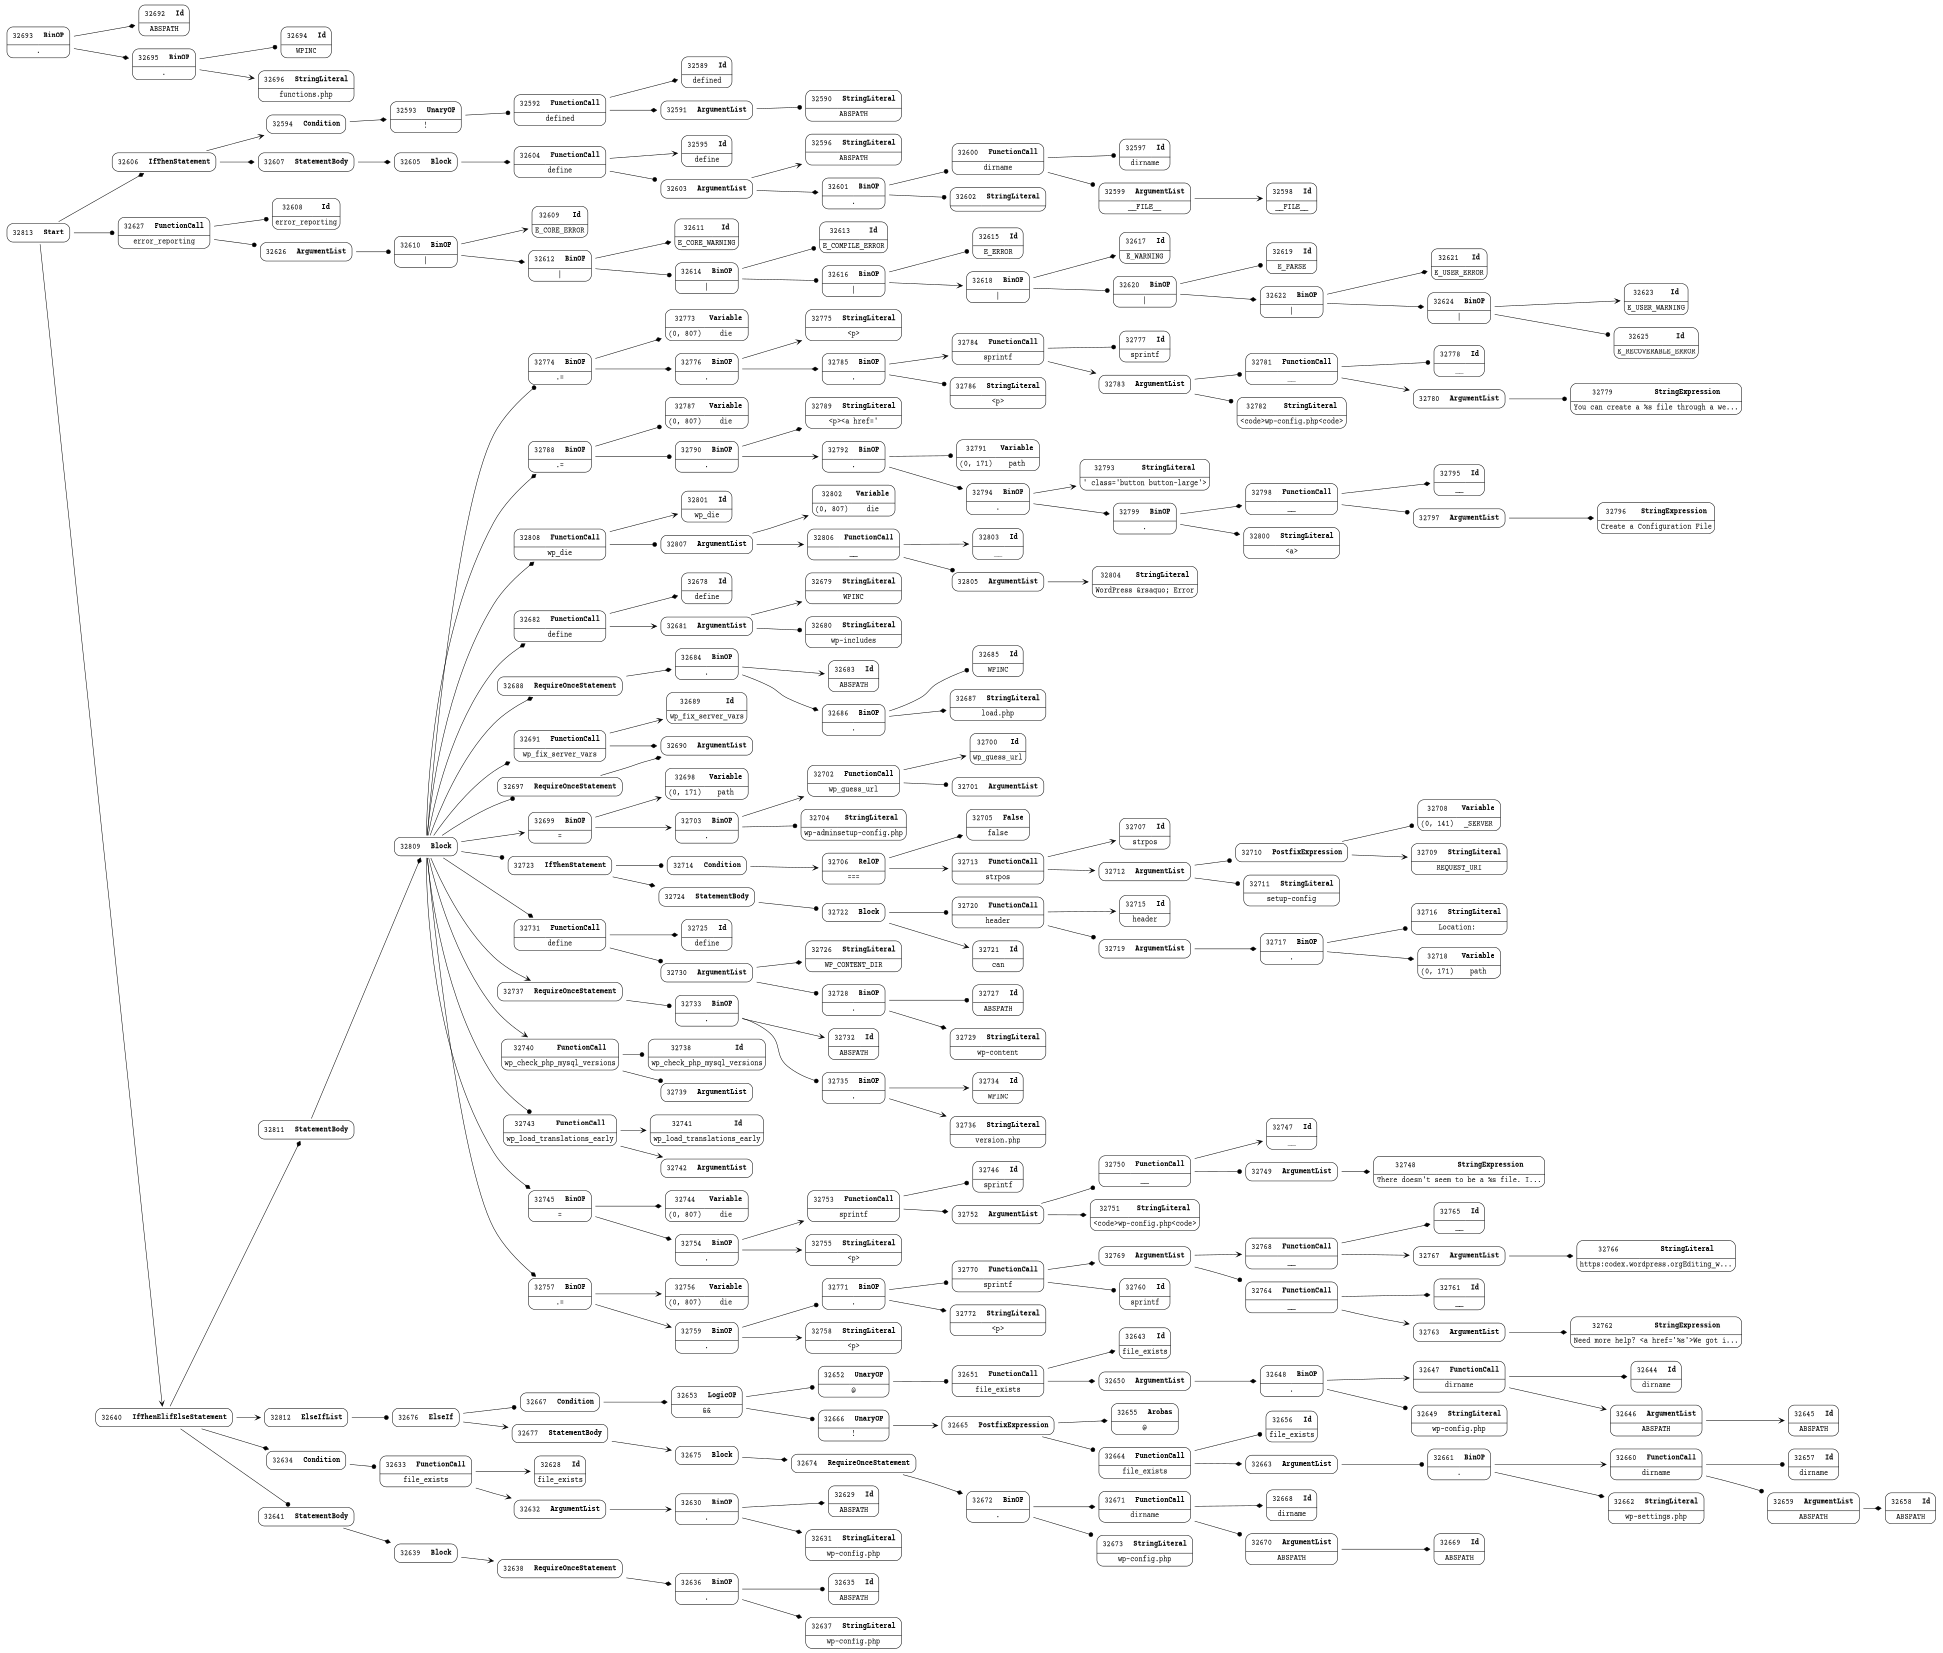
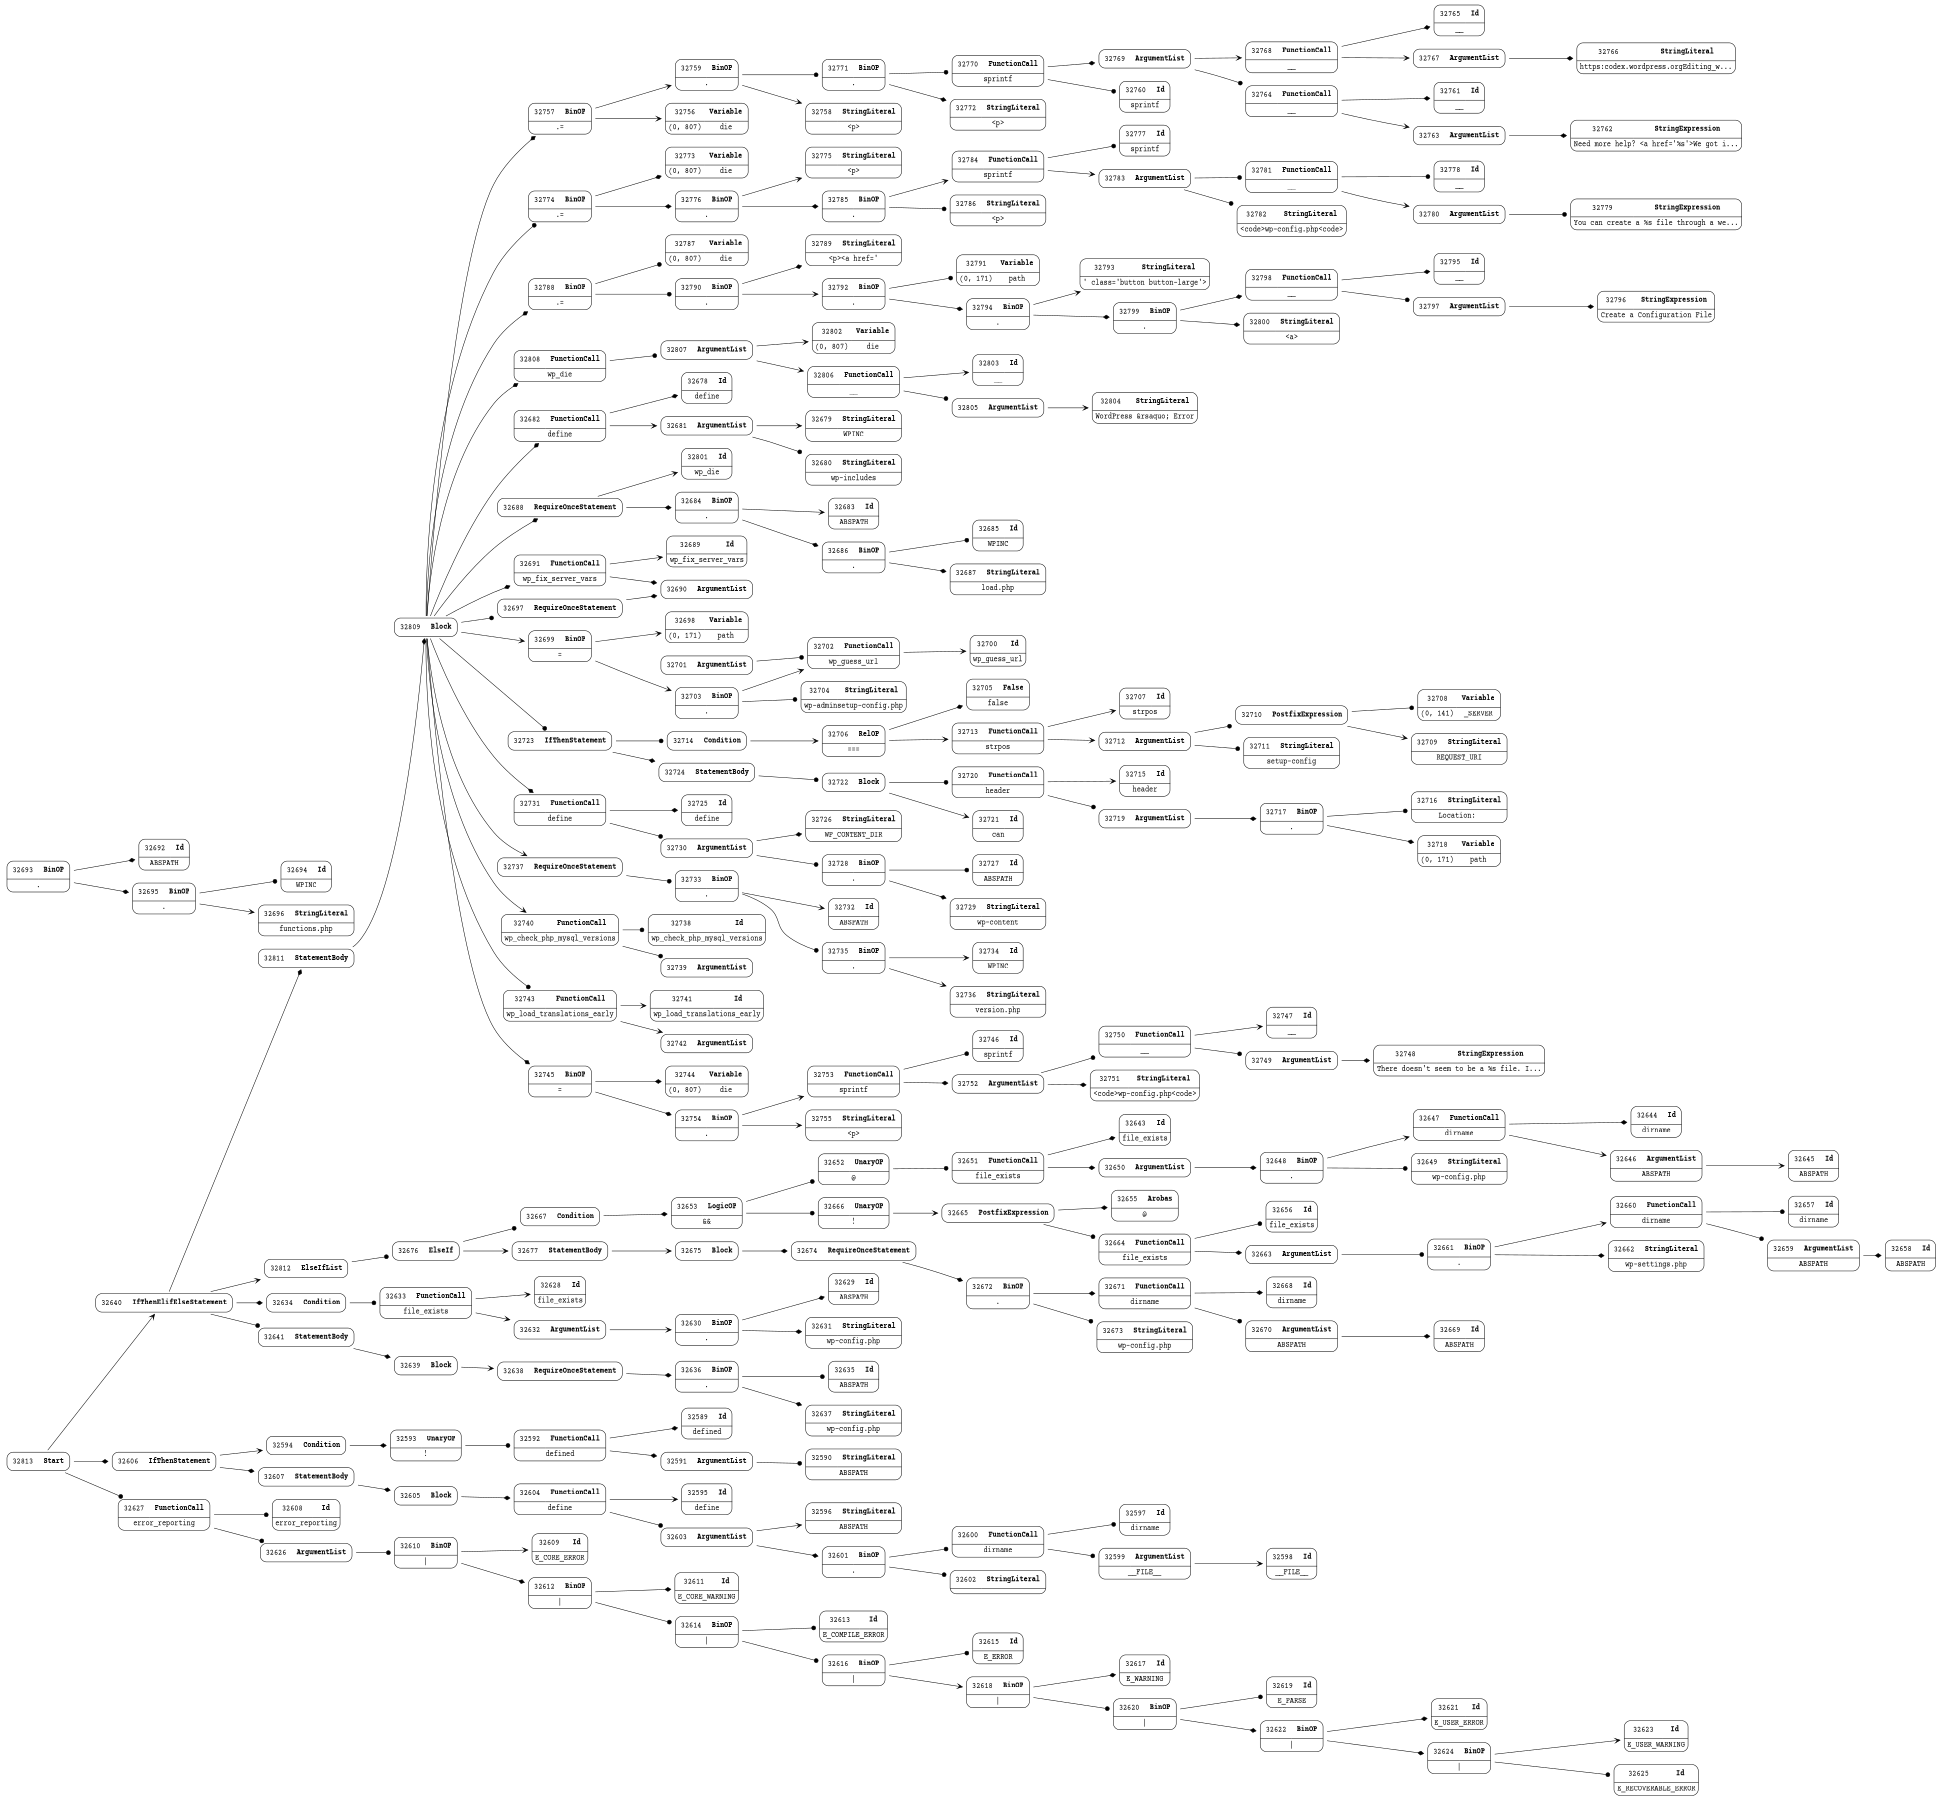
edge "32808" -> "32801": now "32688" -> "32801"
edge "32702" -> "32701": reversed
